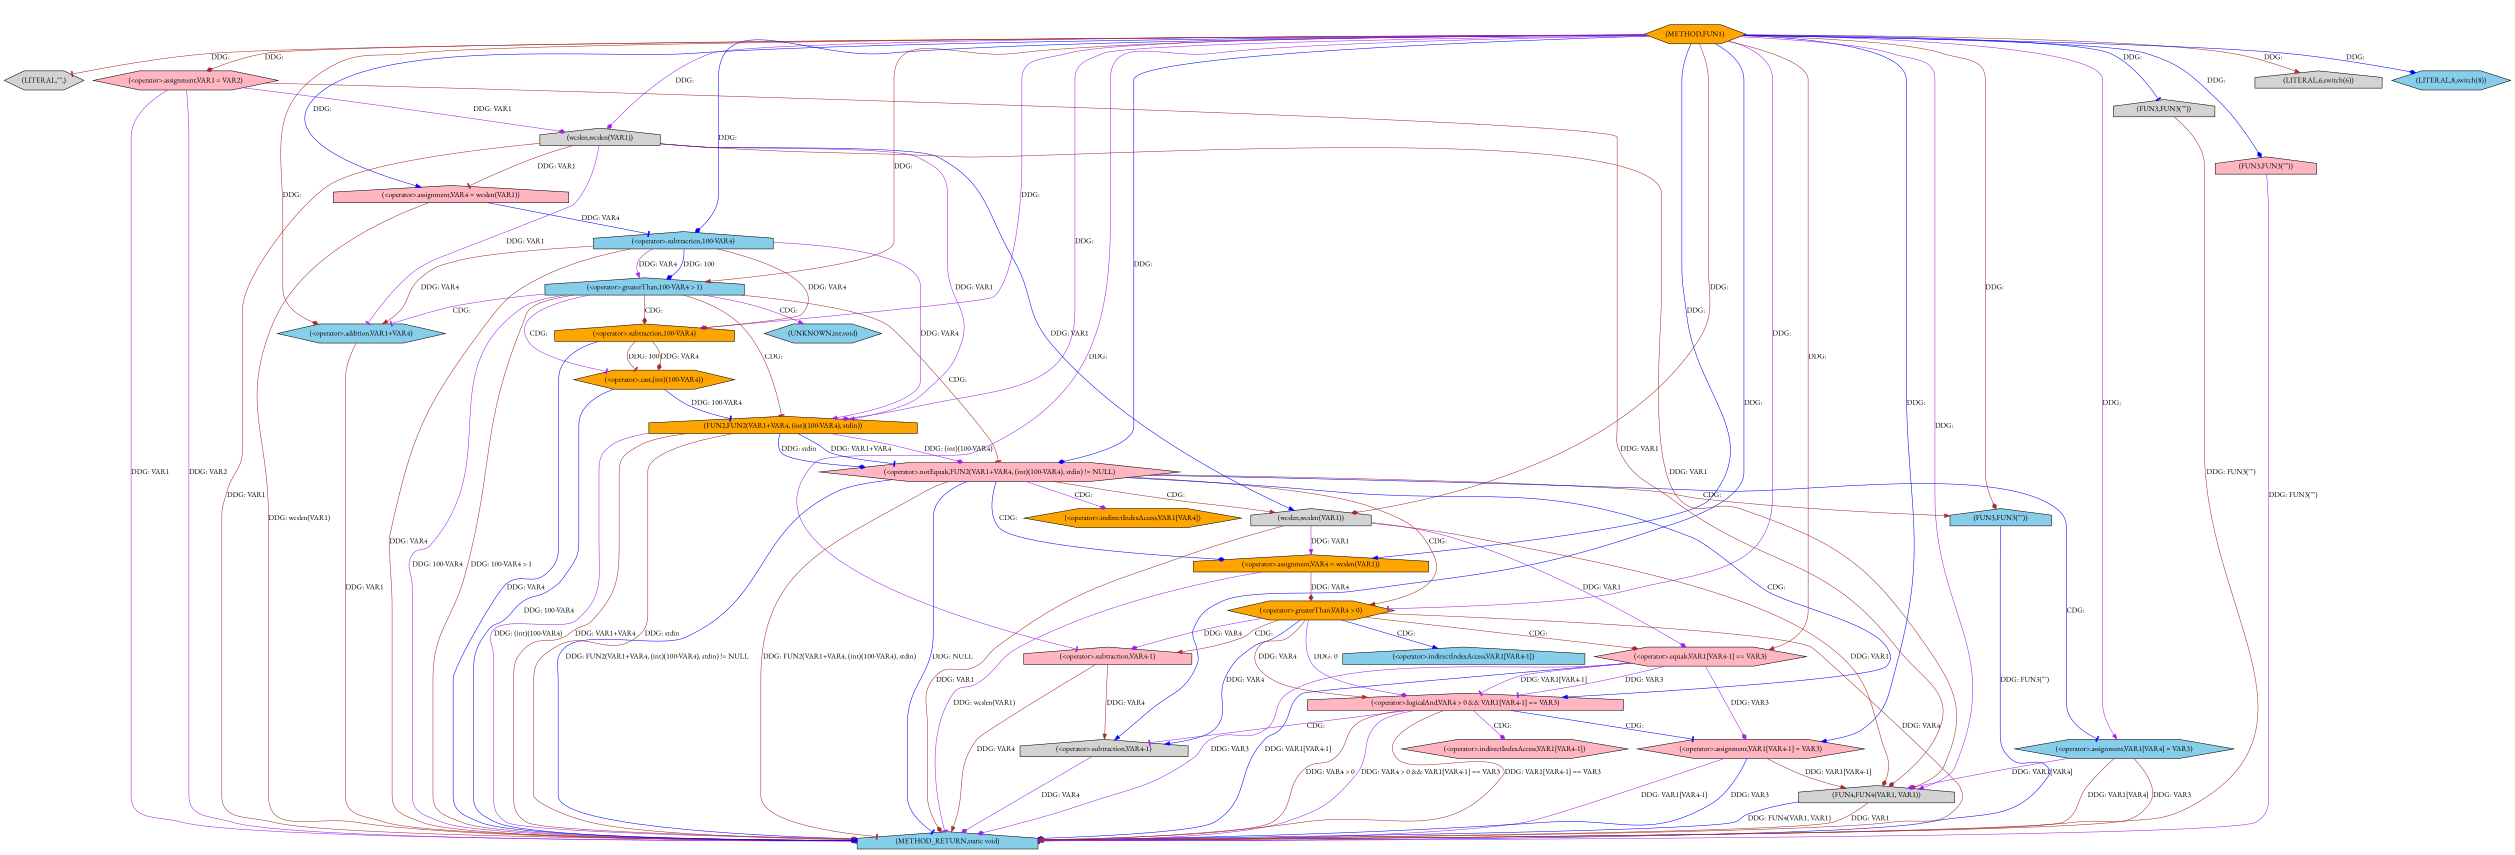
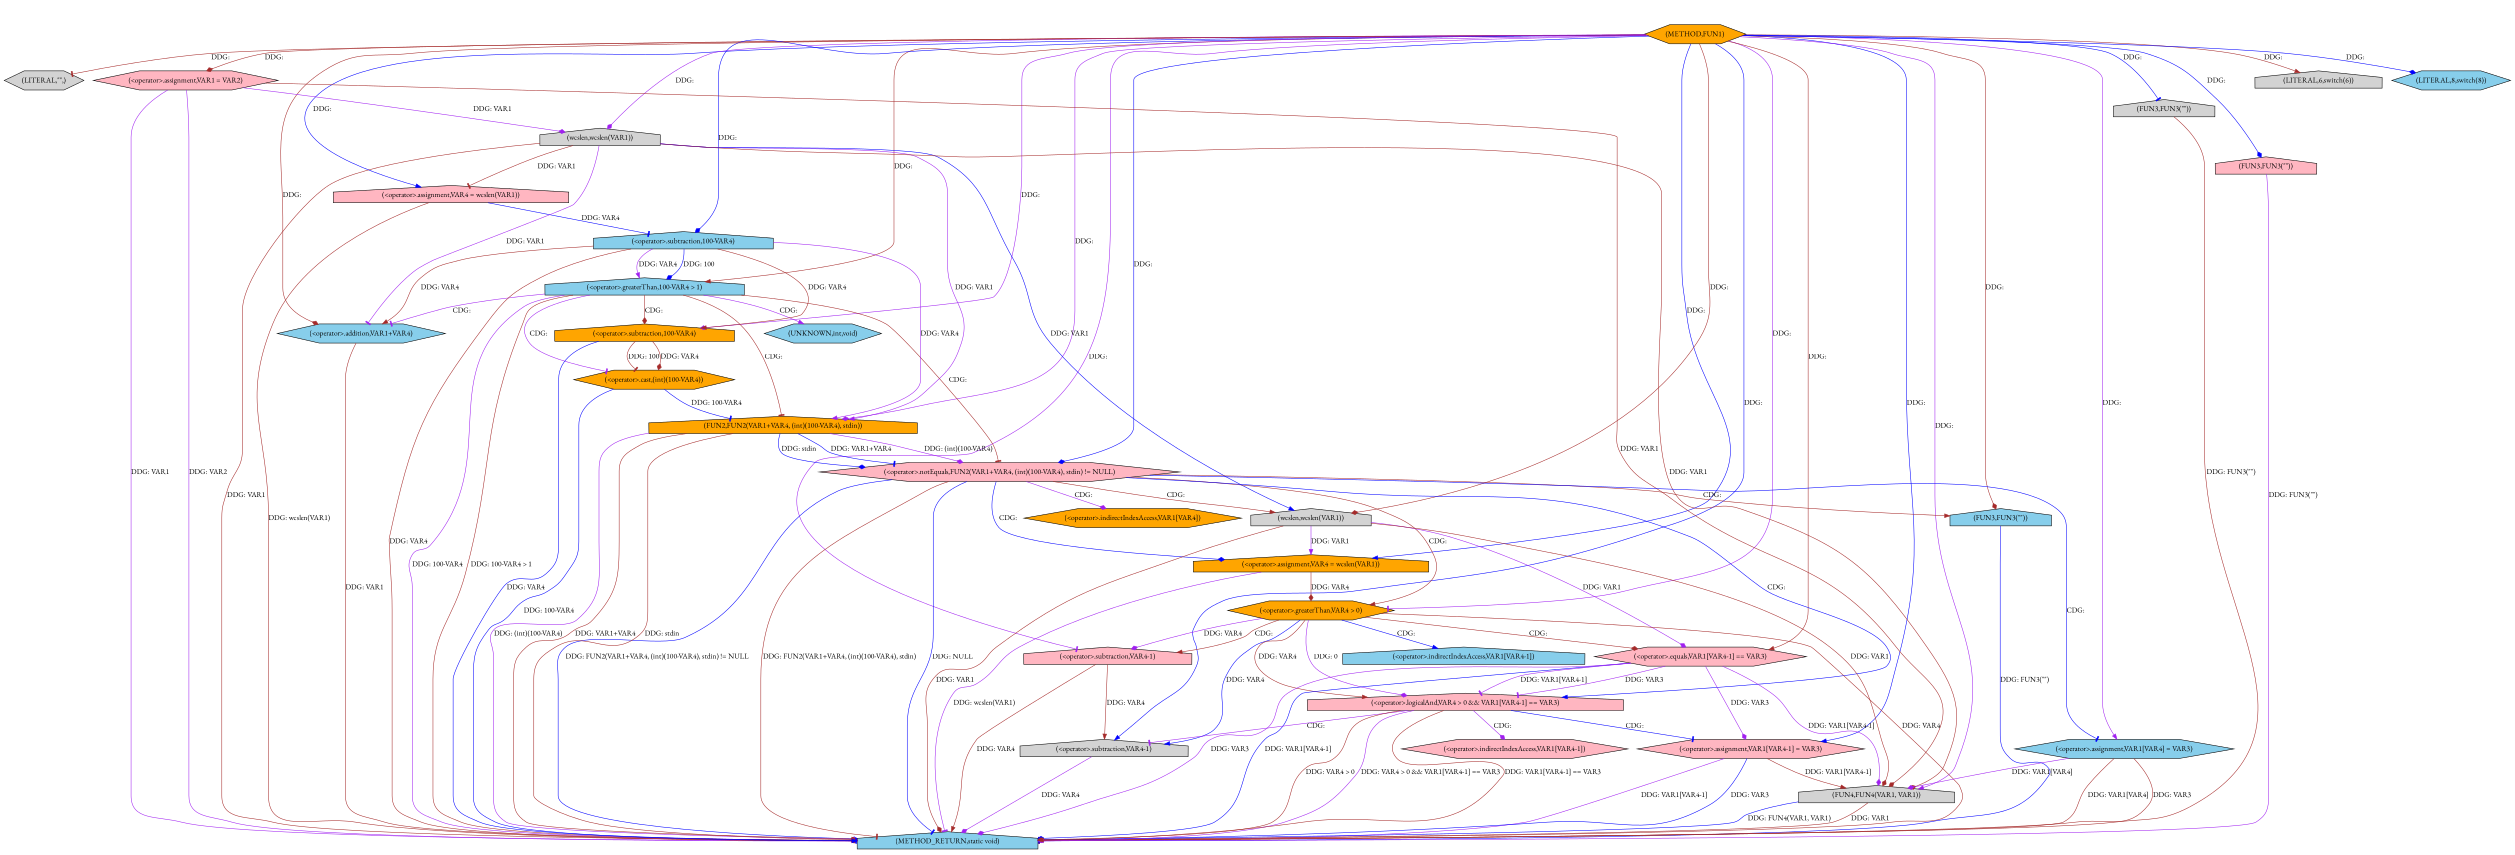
edge "(<operator>.equals,VAR1[VAR4-1] == VAR3)" -> "(FUN4,FUN4(VAR1, VAR1))": added, label "DDG: VAR1[VAR4-1]"
